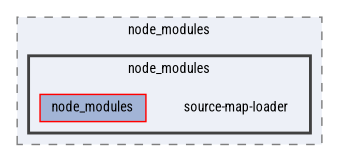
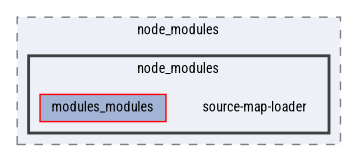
node "node_modules": label "node_modules" -> "modules_modules"
